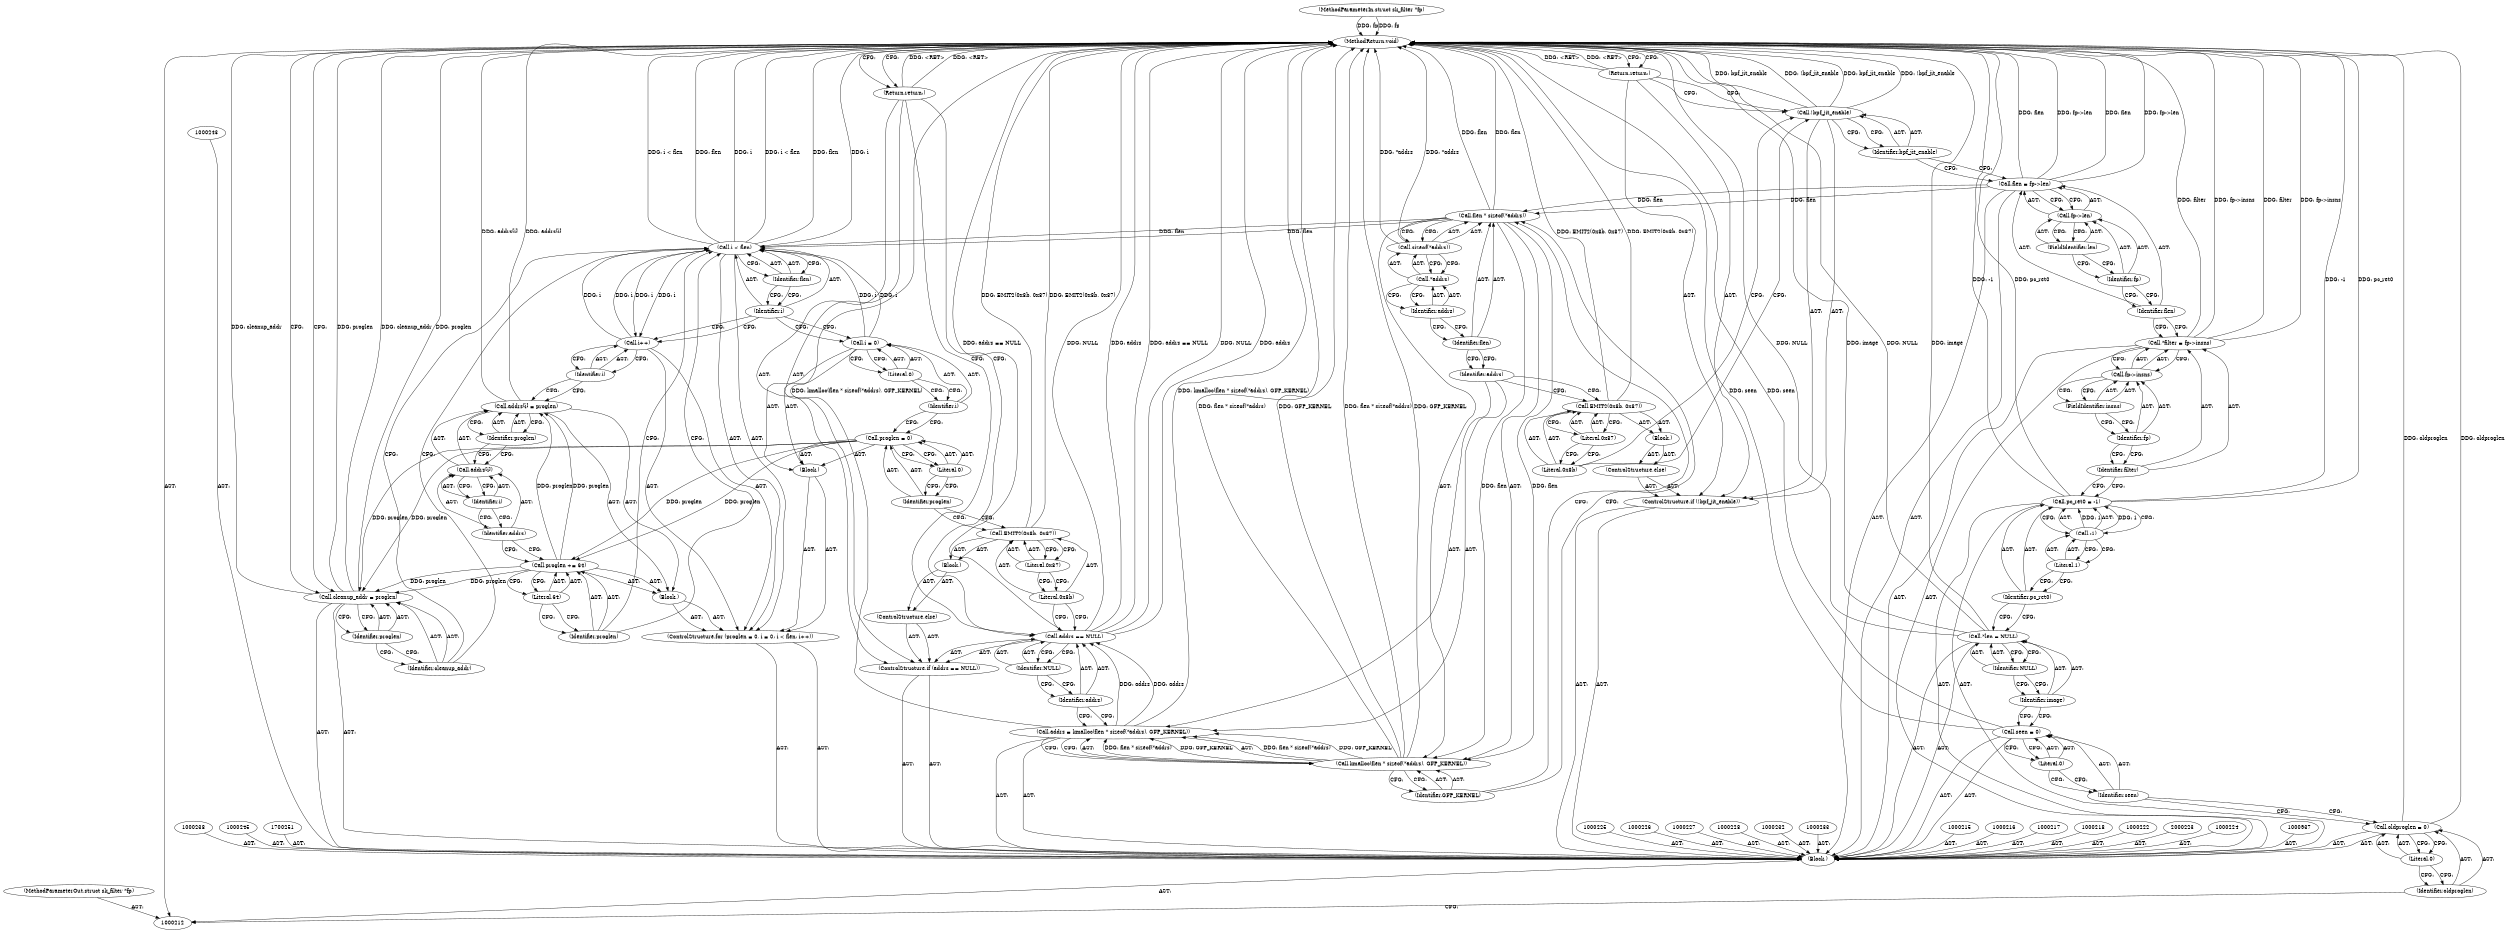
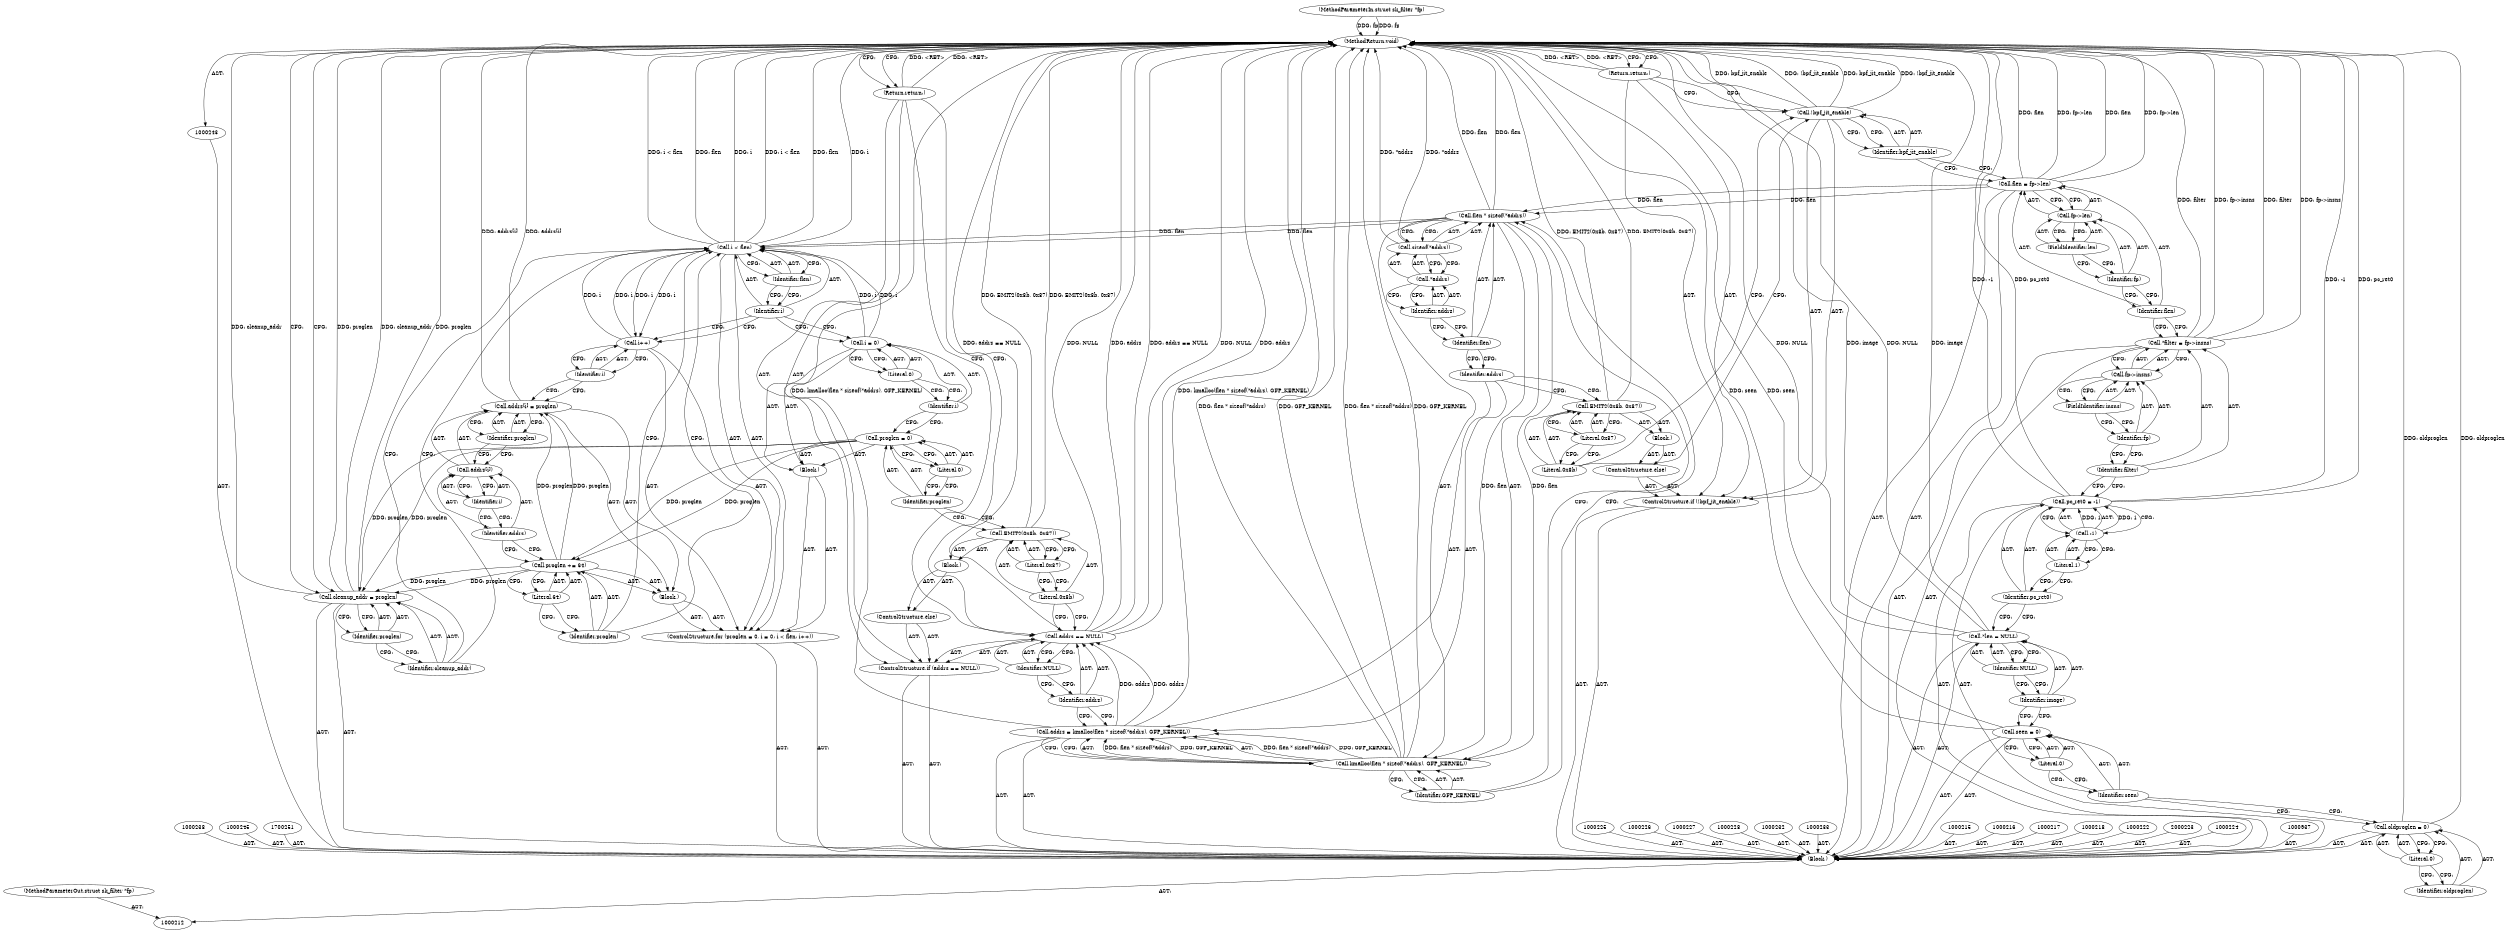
edge "(MethodReturn,void)" -> "1000212": now "(MethodReturn,void)" -> "1000243"
edge "(Identifier,oldproglen)" -> "1000212": removed, label "CFG:"
